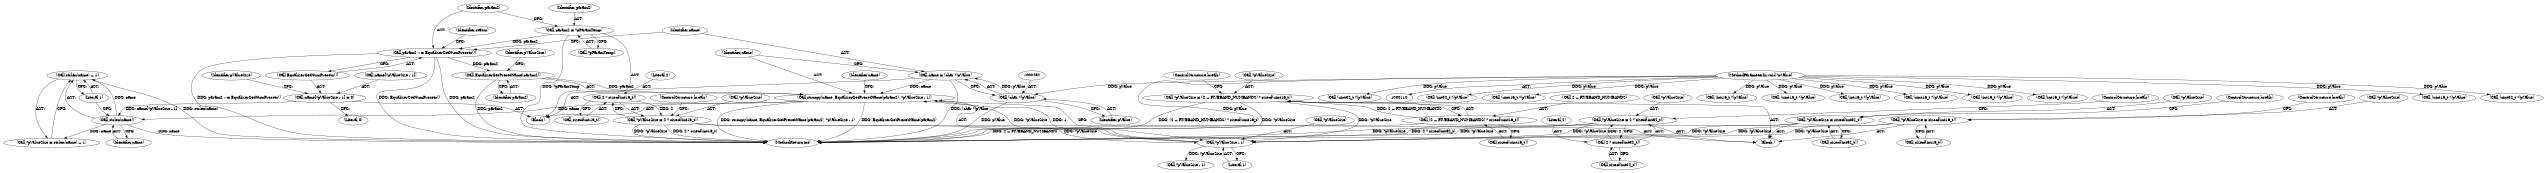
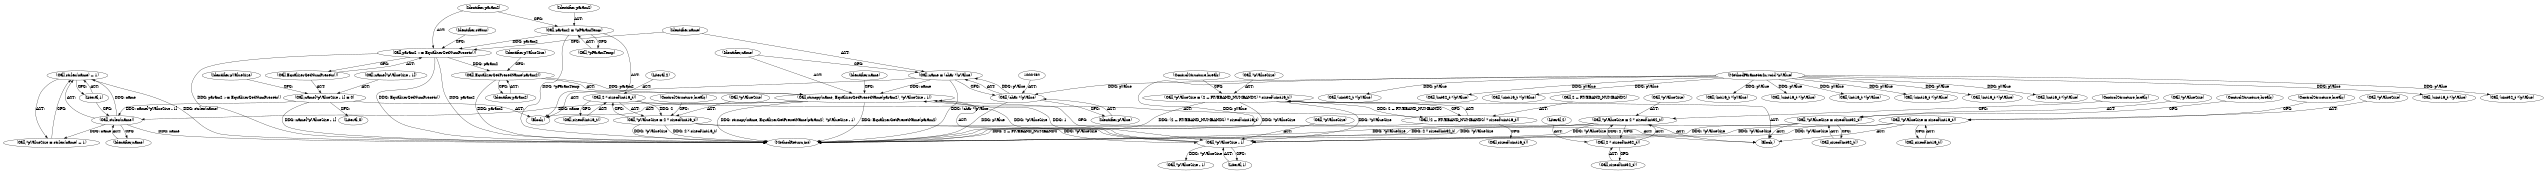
node "1000110": removed
edge "(Call,sizeof(uint16_t))" -> "(Call,(2 + FIVEBAND_NUMBANDS) * sizeof(uint16_t))": now "(Call,2 * sizeof(int16_t))" -> "(Call,(2 + FIVEBAND_NUMBANDS) * sizeof(uint16_t))"
edge "(Call,name[*pValueSize - 1] = 0)" -> "(MethodReturn,int)": added, label "DDG: name[*pValueSize - 1]"
